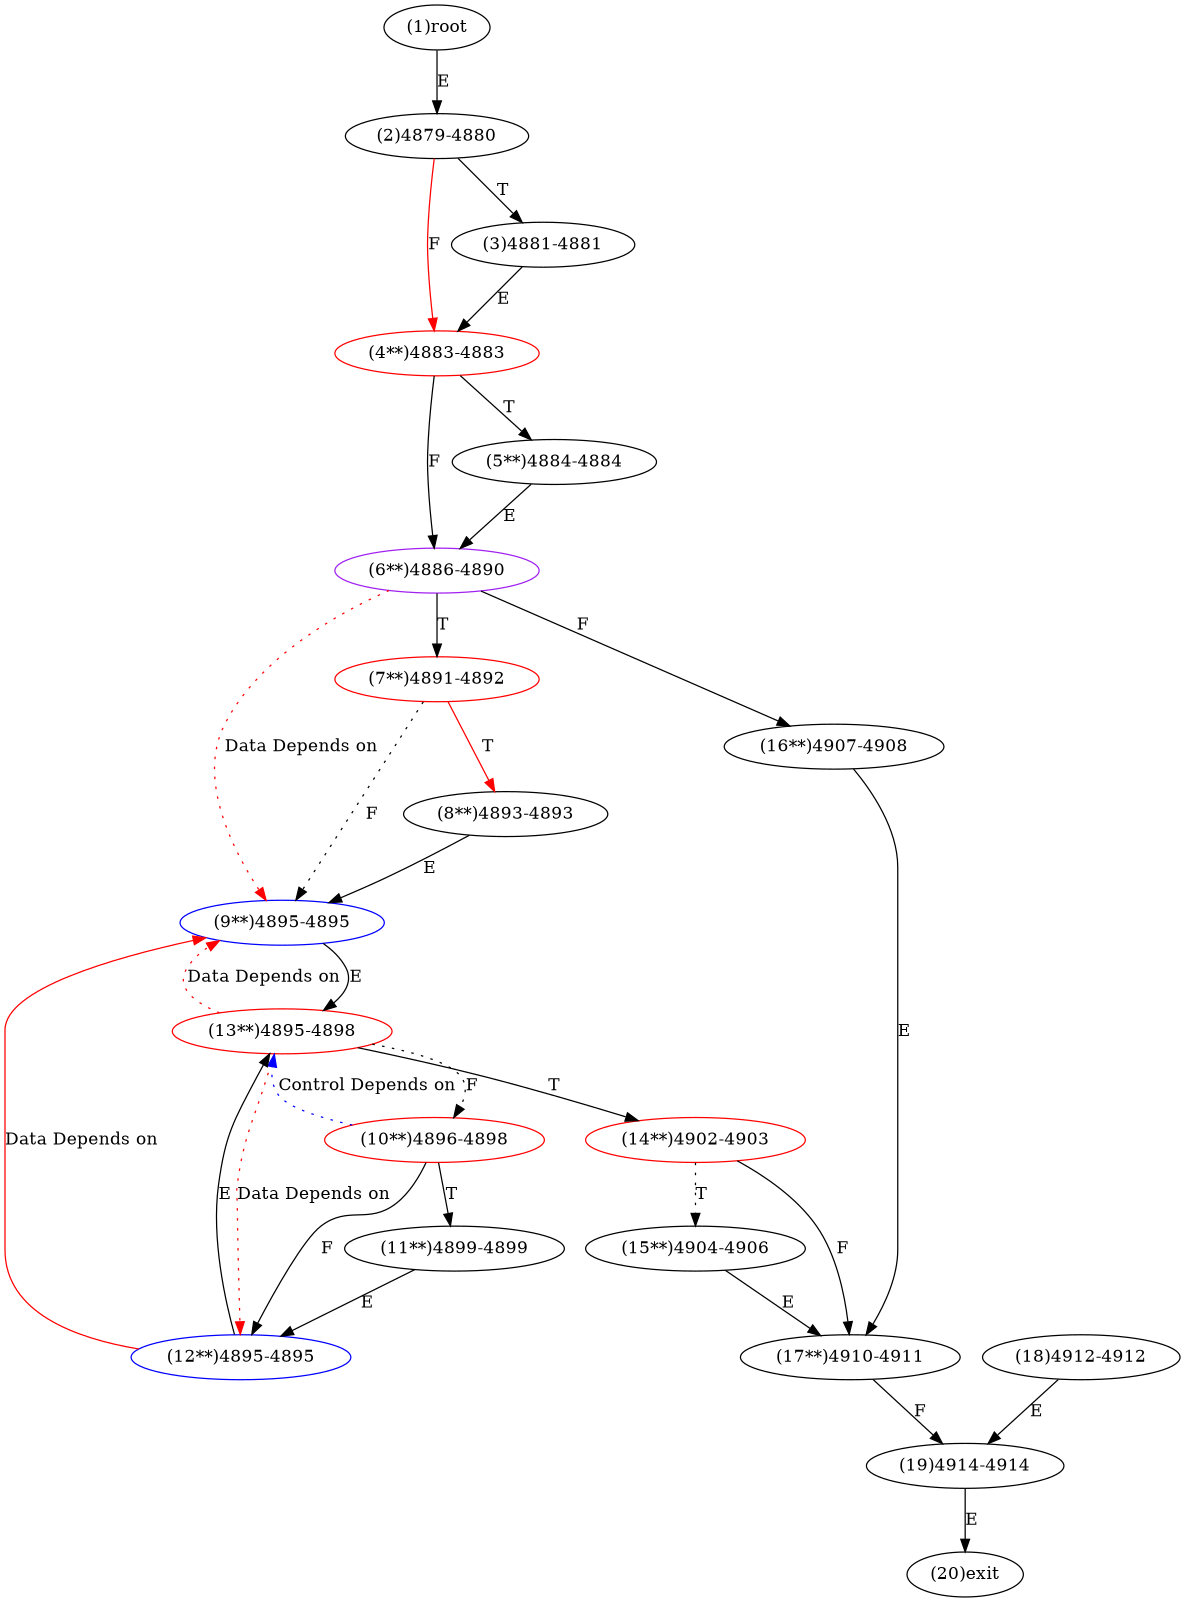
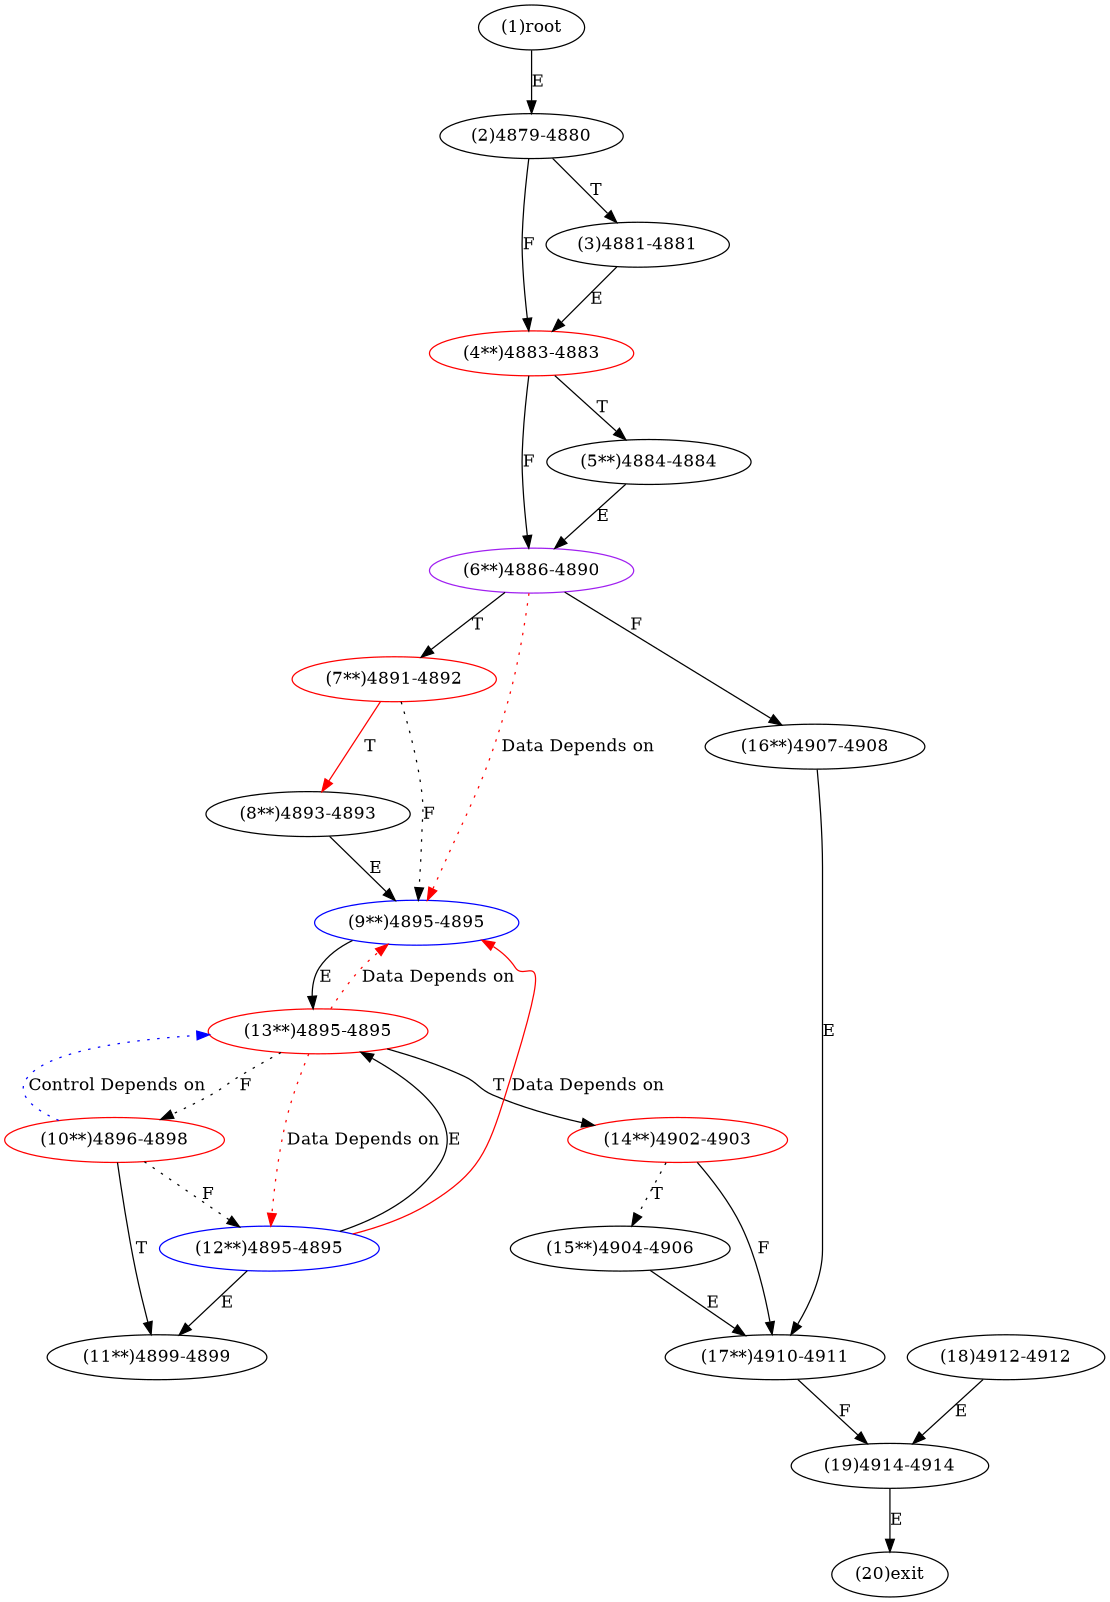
edge "(2)4879-4880" -> "(4**)4883-4883": color red -> black
node "(13**)4895-4898": label "(13**)4895-4898" -> "(13**)4895-4895"
edge "(10**)4896-4898" -> "(12**)4895-4895": style solid -> dotted
edge "(11**)4899-4899" -> "(12**)4895-4895": reversed
